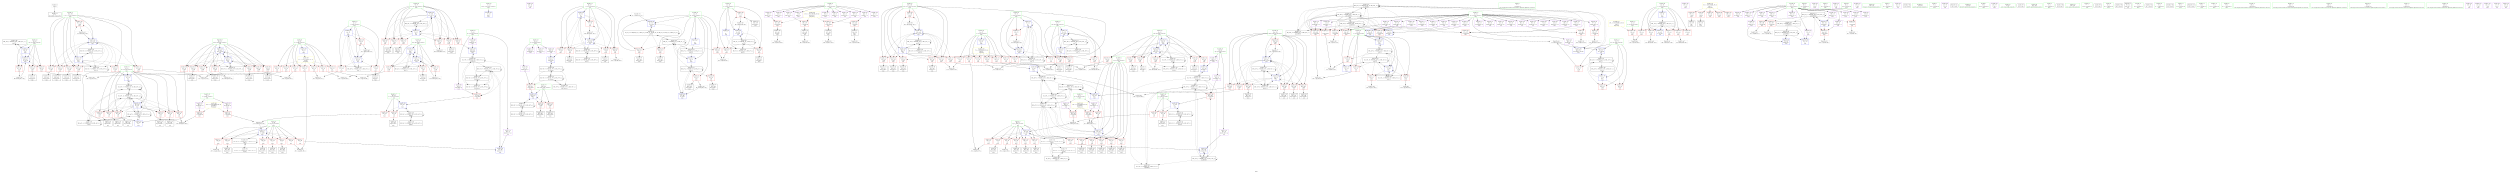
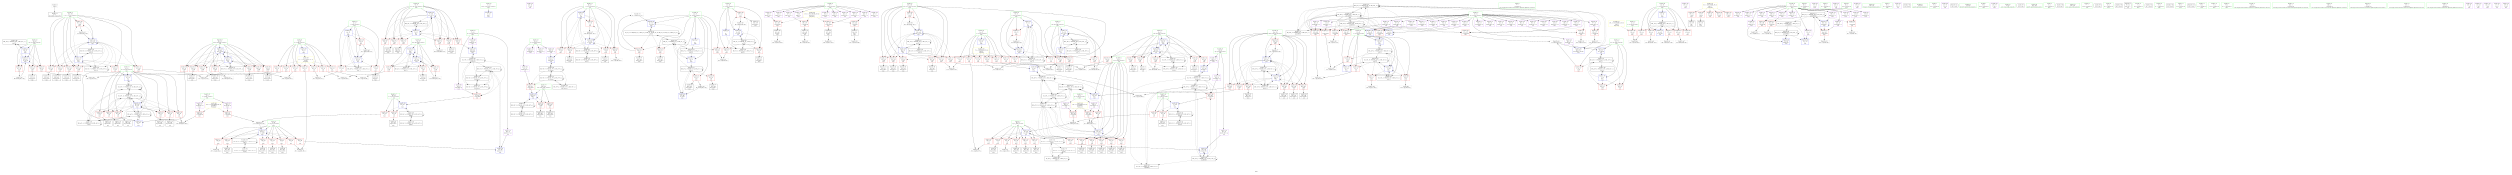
node "NodeID: 148": added
